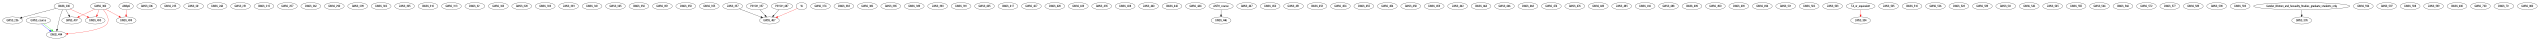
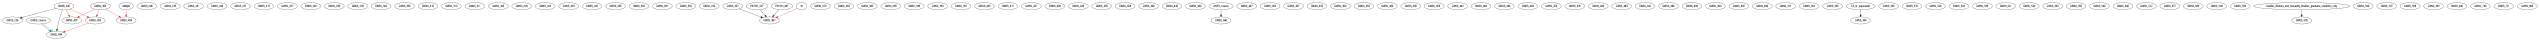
edge "GWSS_200" -> "GWSS_497": color black -> red
edge "TA_or_equivalent" -> "GWSS_504": color red -> black
edge "GWSS_300" -> "GWSS_494": now "GWSS_495" -> "GWSS_494"
